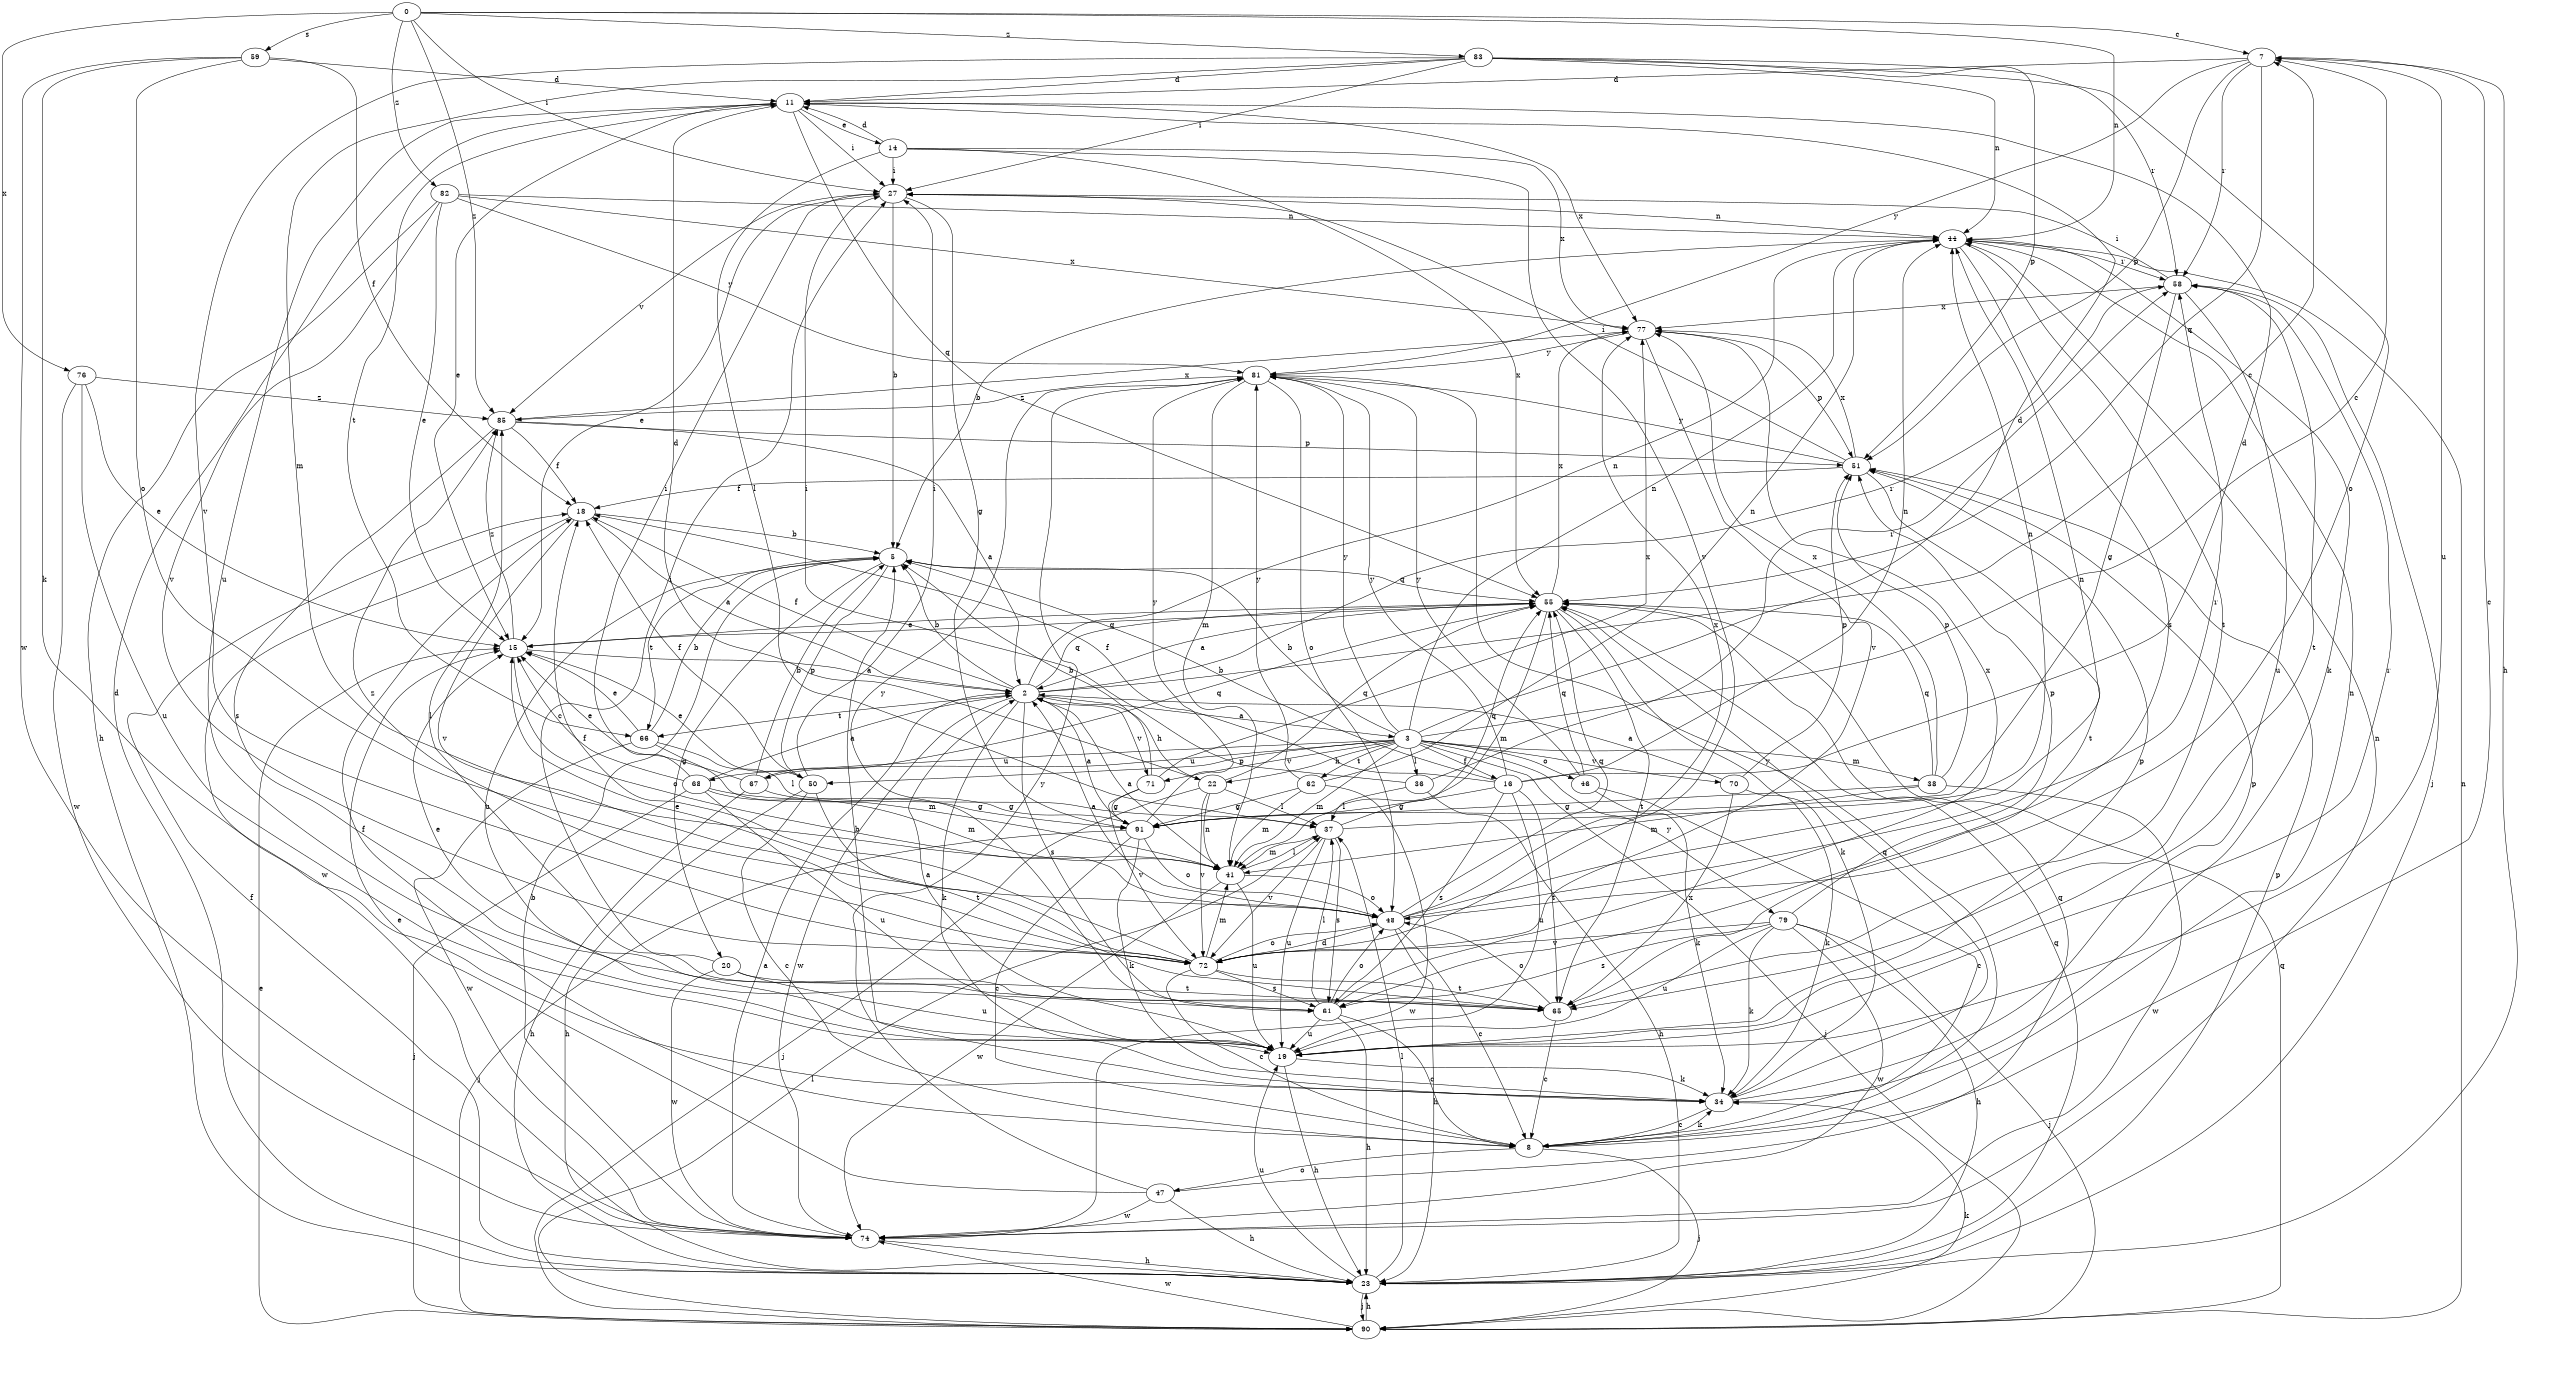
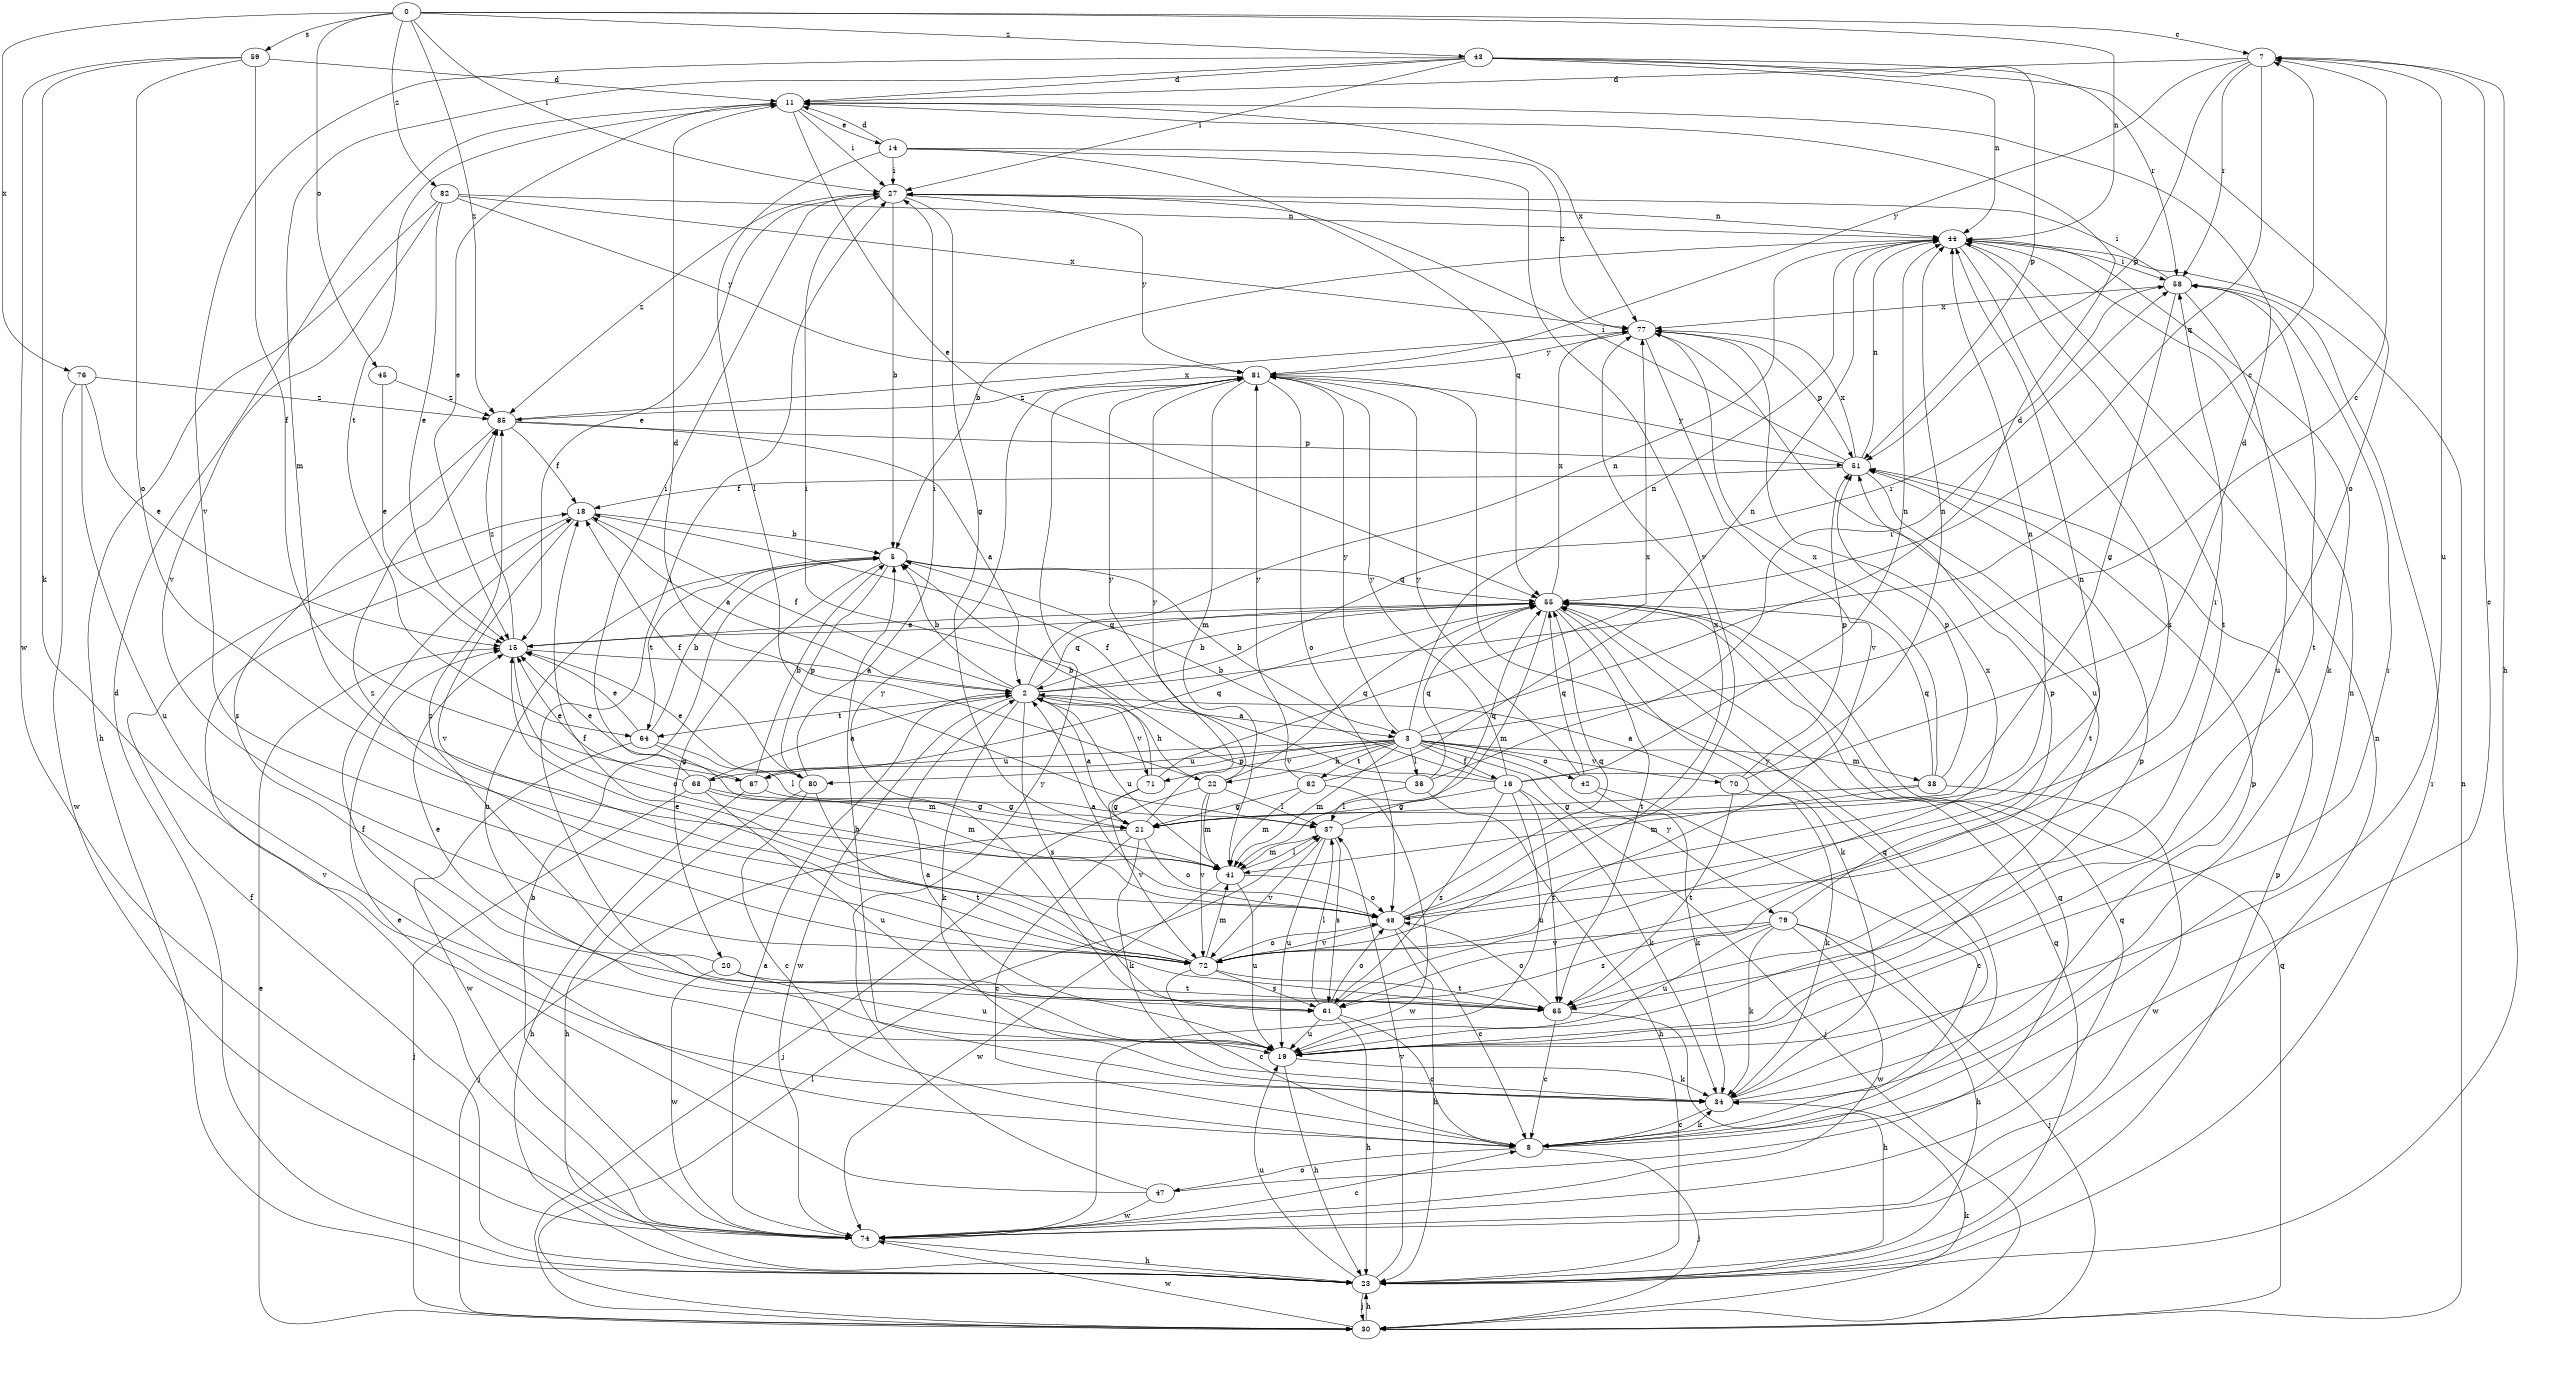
node "83": label "83" -> "43"
edge "27" -> "81": added, label "y"
edge "44" -> "58": label "r" -> "i"
edge "59" -> "18": now "59" -> "67"
edge "27" -> "85": label "v" -> "z"
edge "51" -> "44": added, label "n"
edge "11" -> "55": label "q" -> "e"
node "45": added
edge "14" -> "55": label "x" -> "q"
edge "70" -> "44": added, label "n"
edge "22" -> "81": added, label "y"
edge "3" -> "5": reversed
edge "55" -> "2": label "a" -> "b"
edge "36" -> "55": added, label "q"
edge "65" -> "85": label "l" -> "z"
edge "68" -> "15": label "c" -> "e"
node "66": label "66" -> "64"
node "50": label "50" -> "80"
edge "41" -> "2": label "a" -> "u"
node "46": label "46" -> "42"
edge "23" -> "58": label "j" -> "r"
edge "11" -> "19": now "77" -> "19"
node "91": label "91" -> "21"
edge "22" -> "41": label "n" -> "m"
edge "18" -> "74": label "w" -> "v"
edge "70" -> "65": label "x" -> "t"
edge "16" -> "34": added, label "k"
edge "48" -> "72": label "d" -> "v"
edge "23" -> "37": label "l" -> "v"
edge "74" -> "55": added, label "q"
edge "74" -> "8": added, label "c"
edge "47" -> "23": now "65" -> "23"
node "90": label "90" -> "30"
